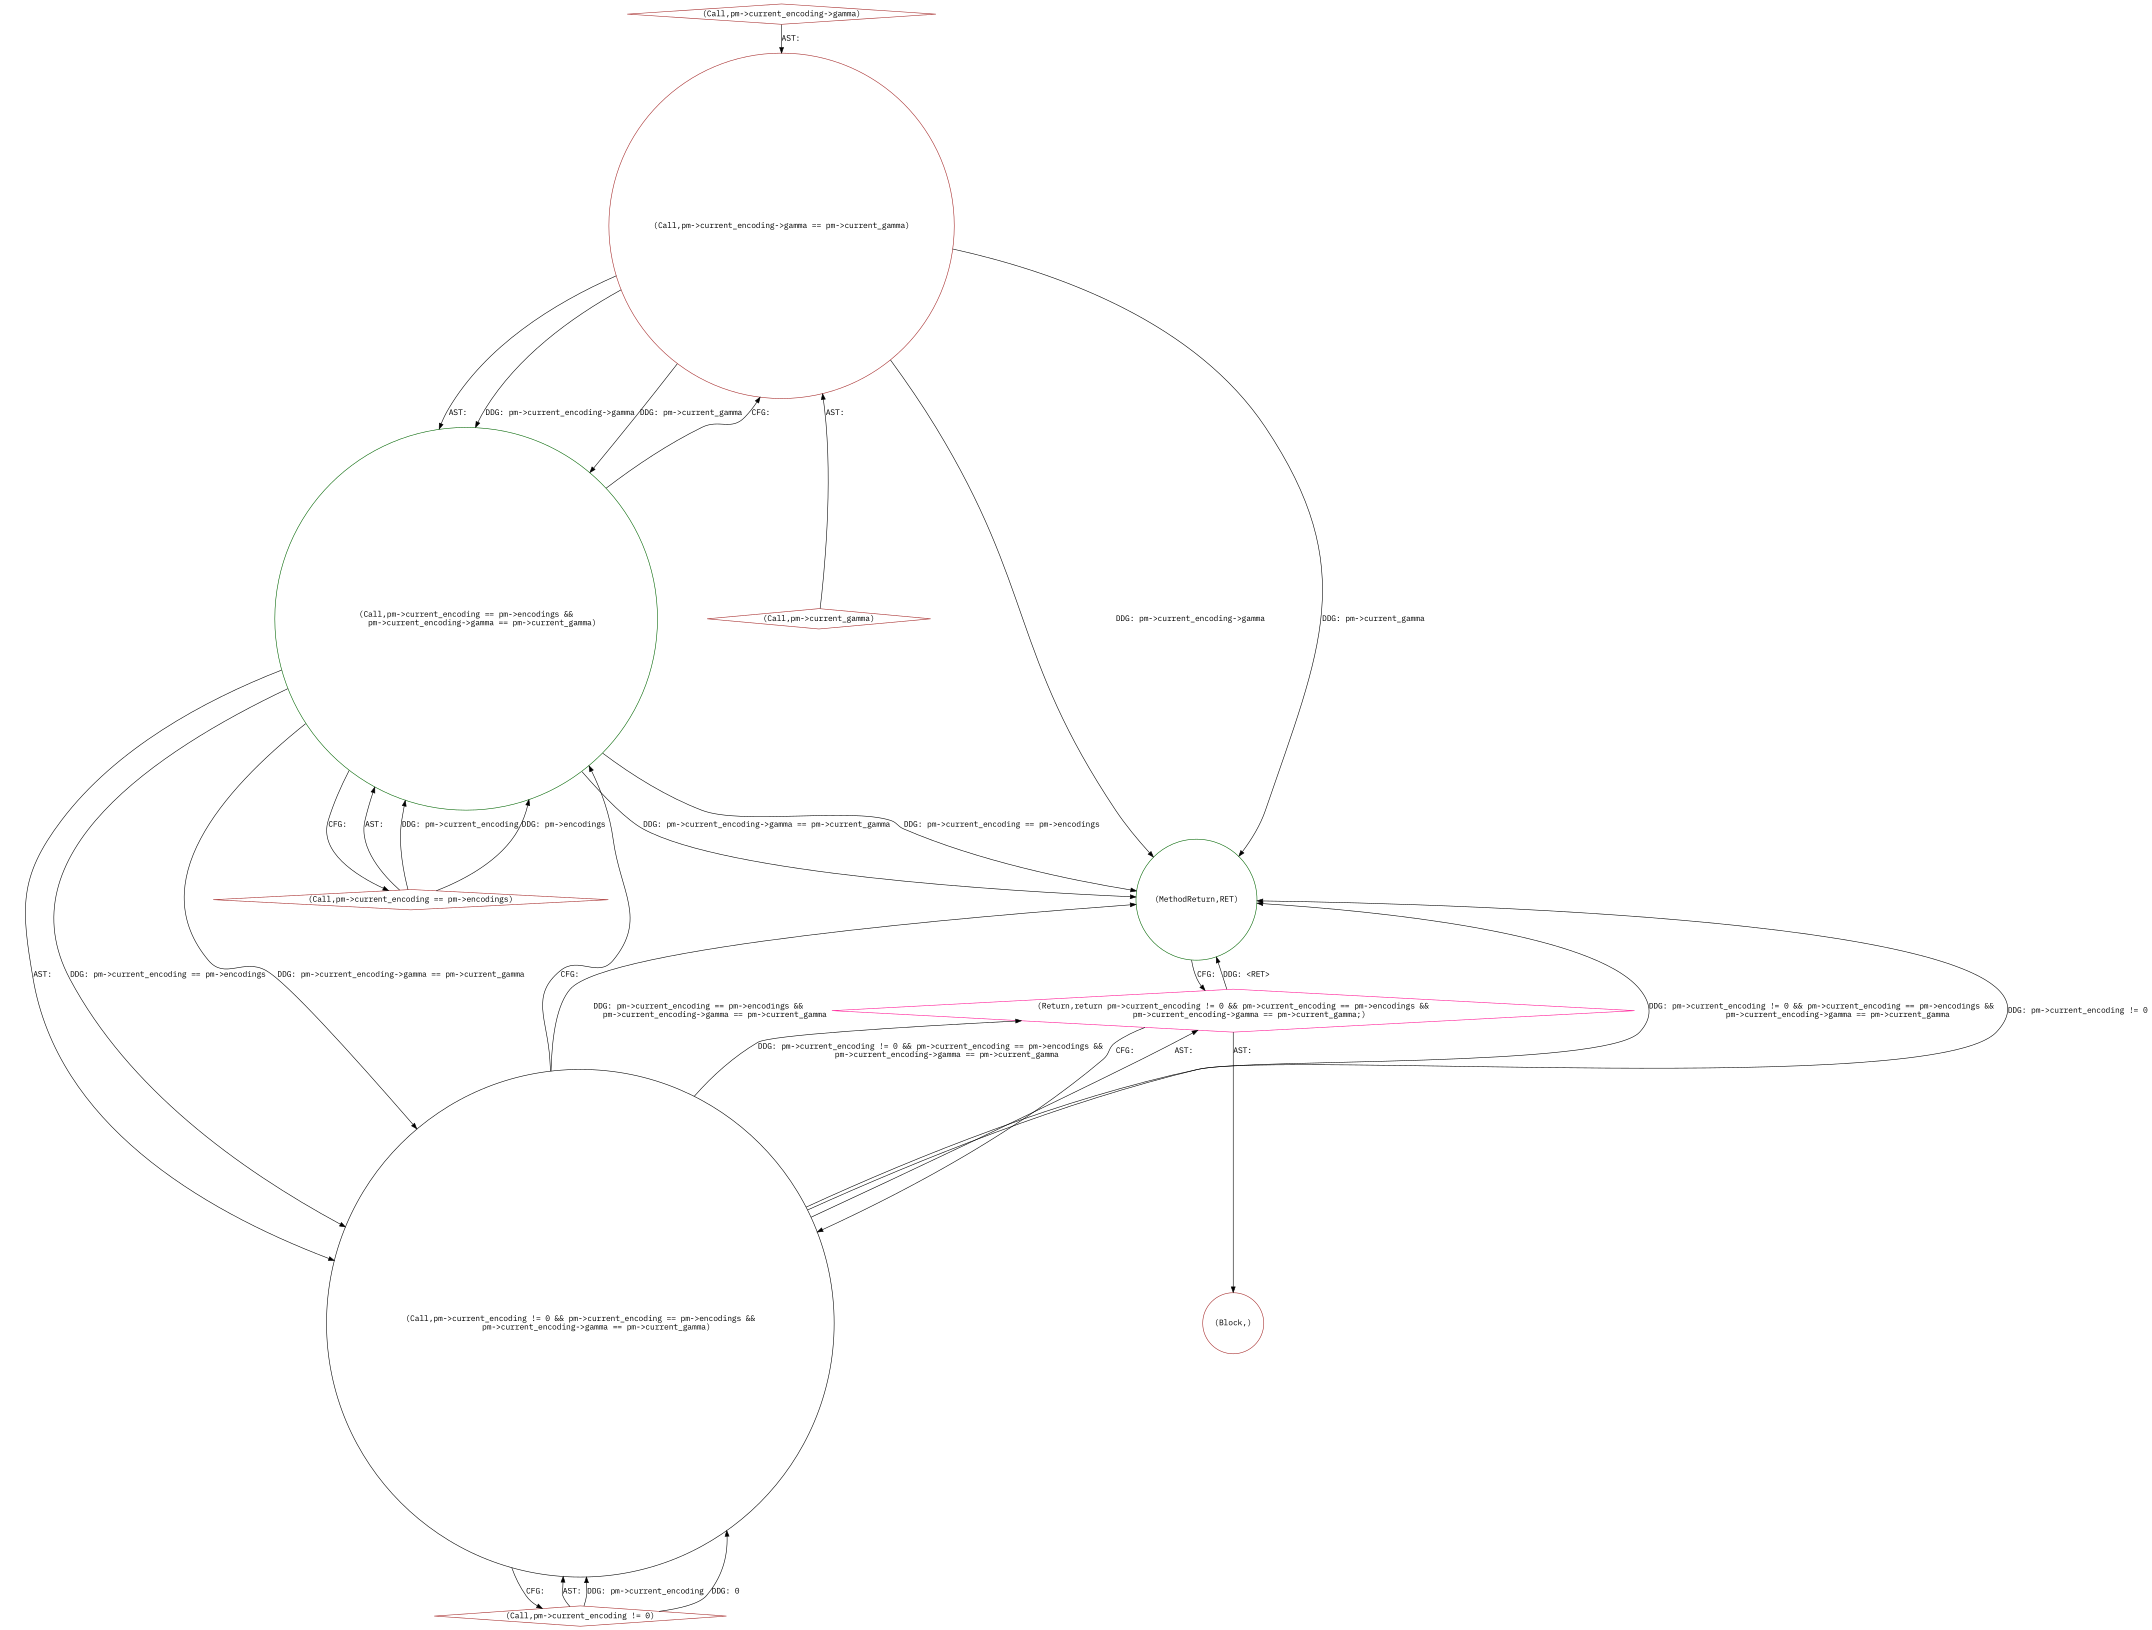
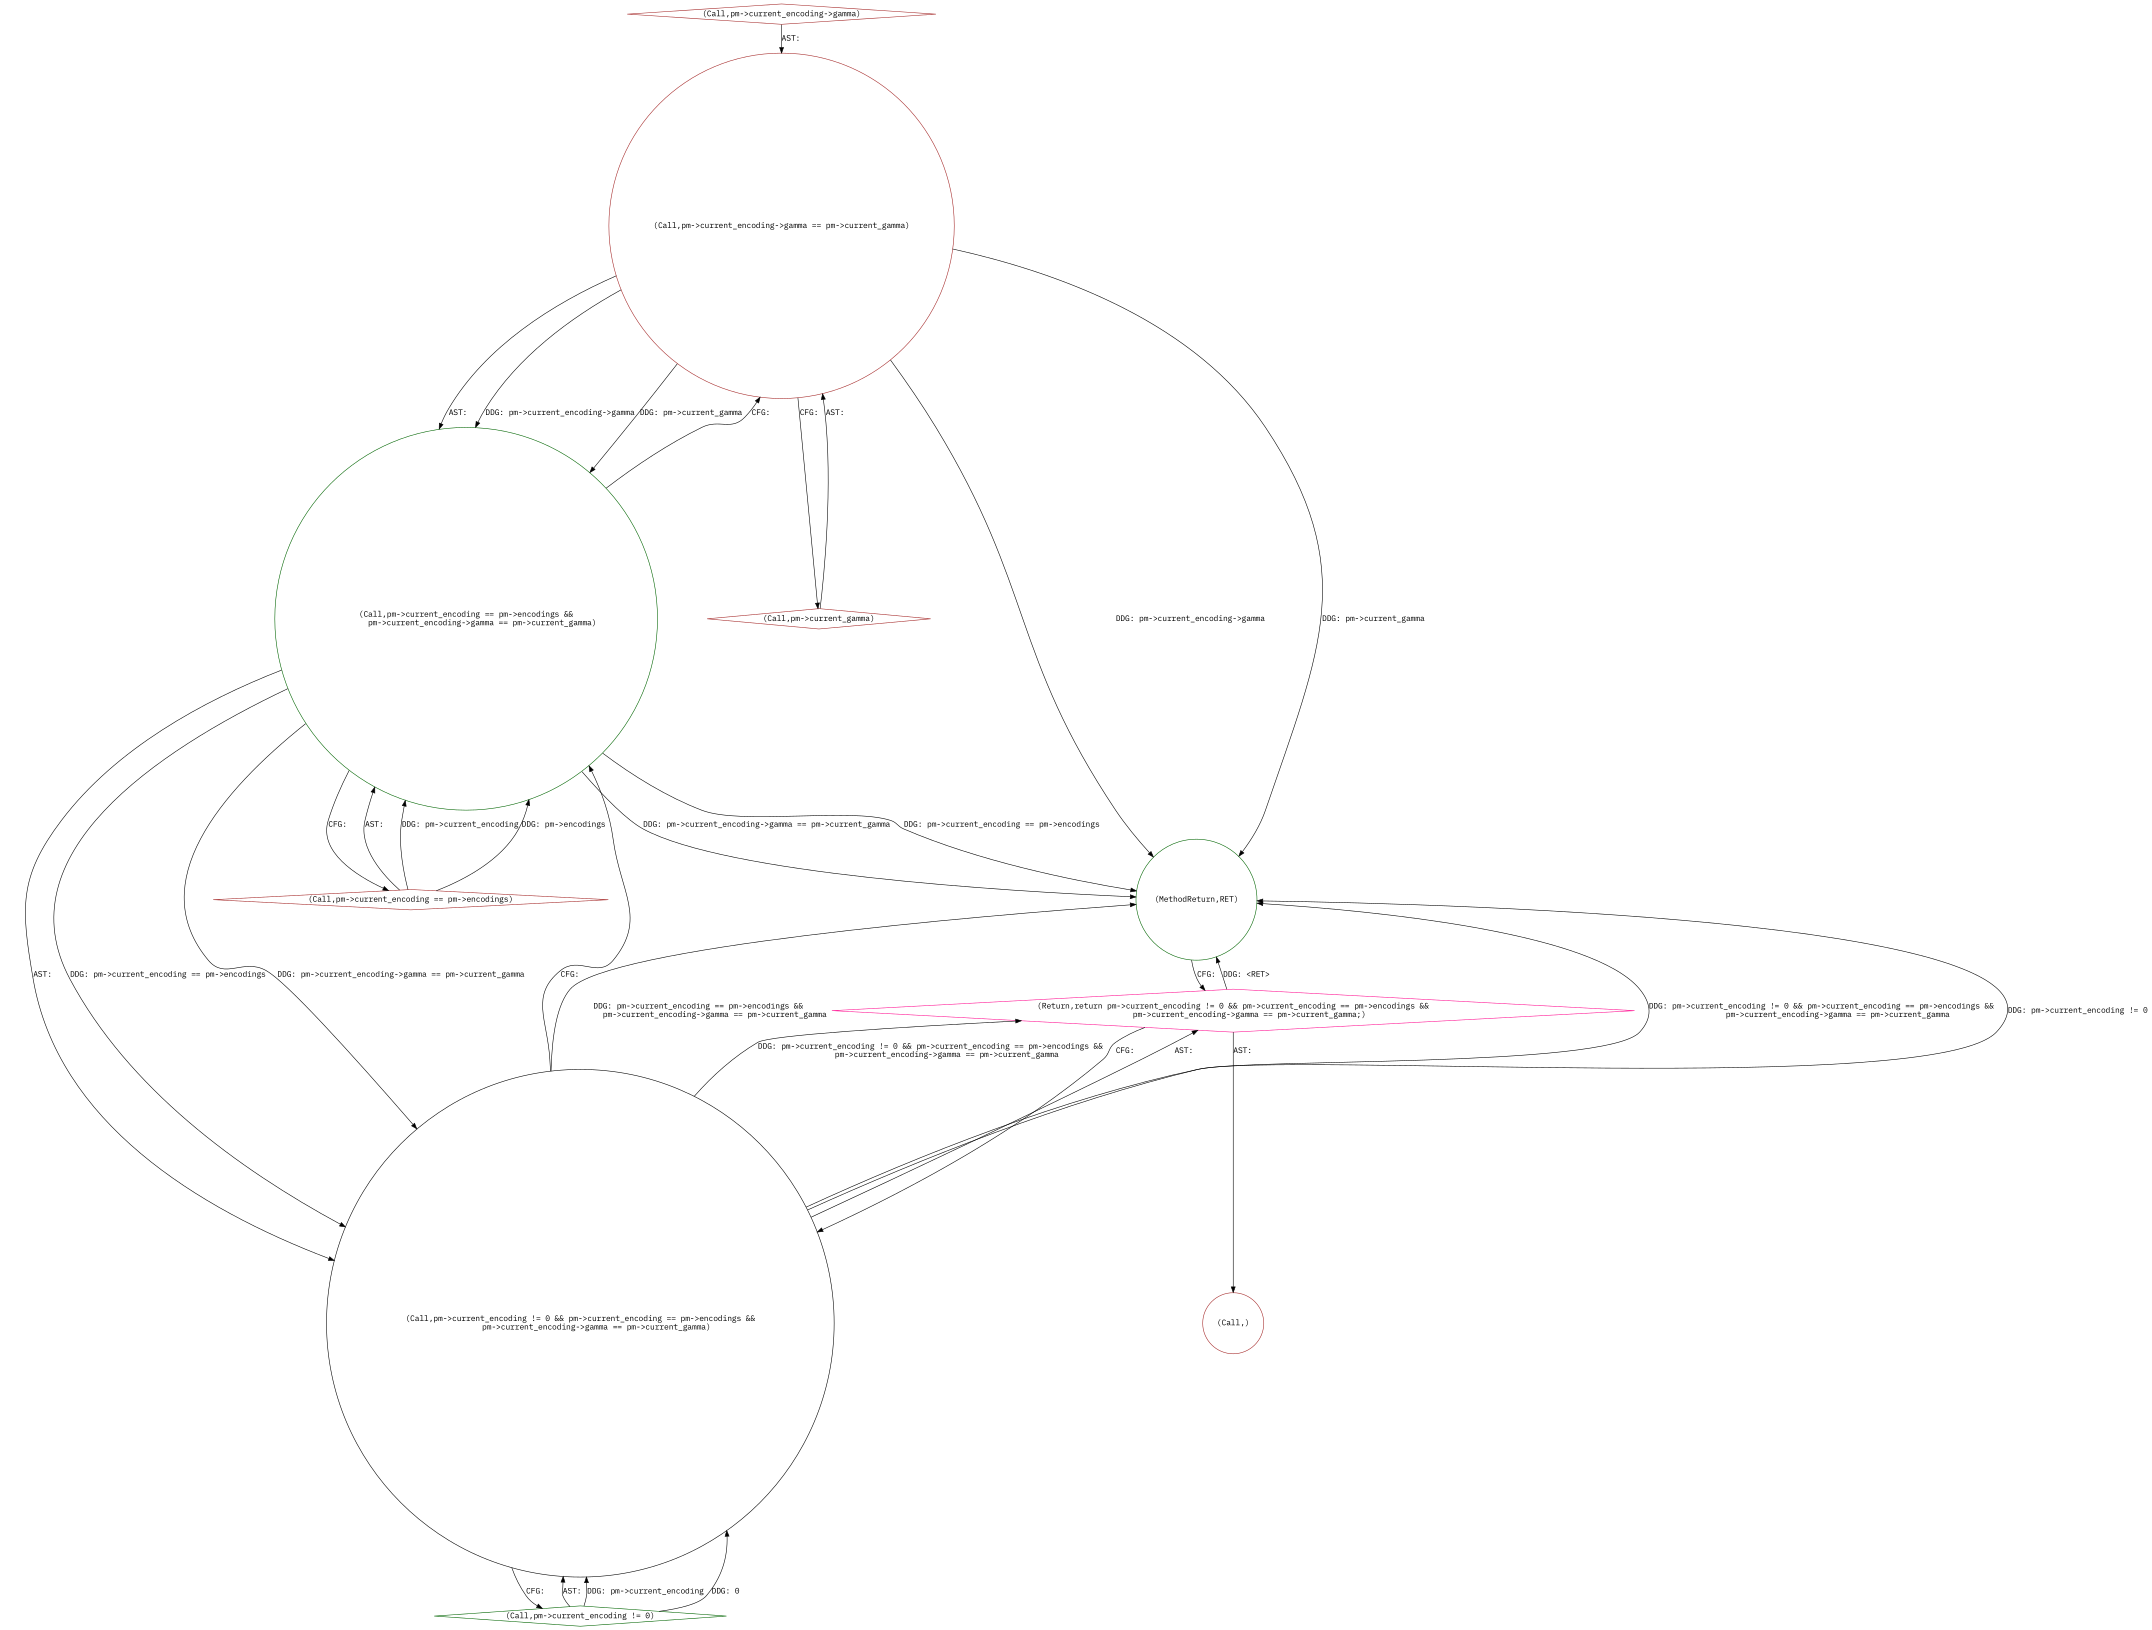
edge "(Call,pm->current_encoding->gamma == pm->current_gamma)" -> "(Call,pm->current_gamma)": added, label "CFG:"
node "(Block,)": label "(Block,)" -> "(Call,)"
node "(Call,pm->current_encoding != 0)": color brown -> darkgreen
